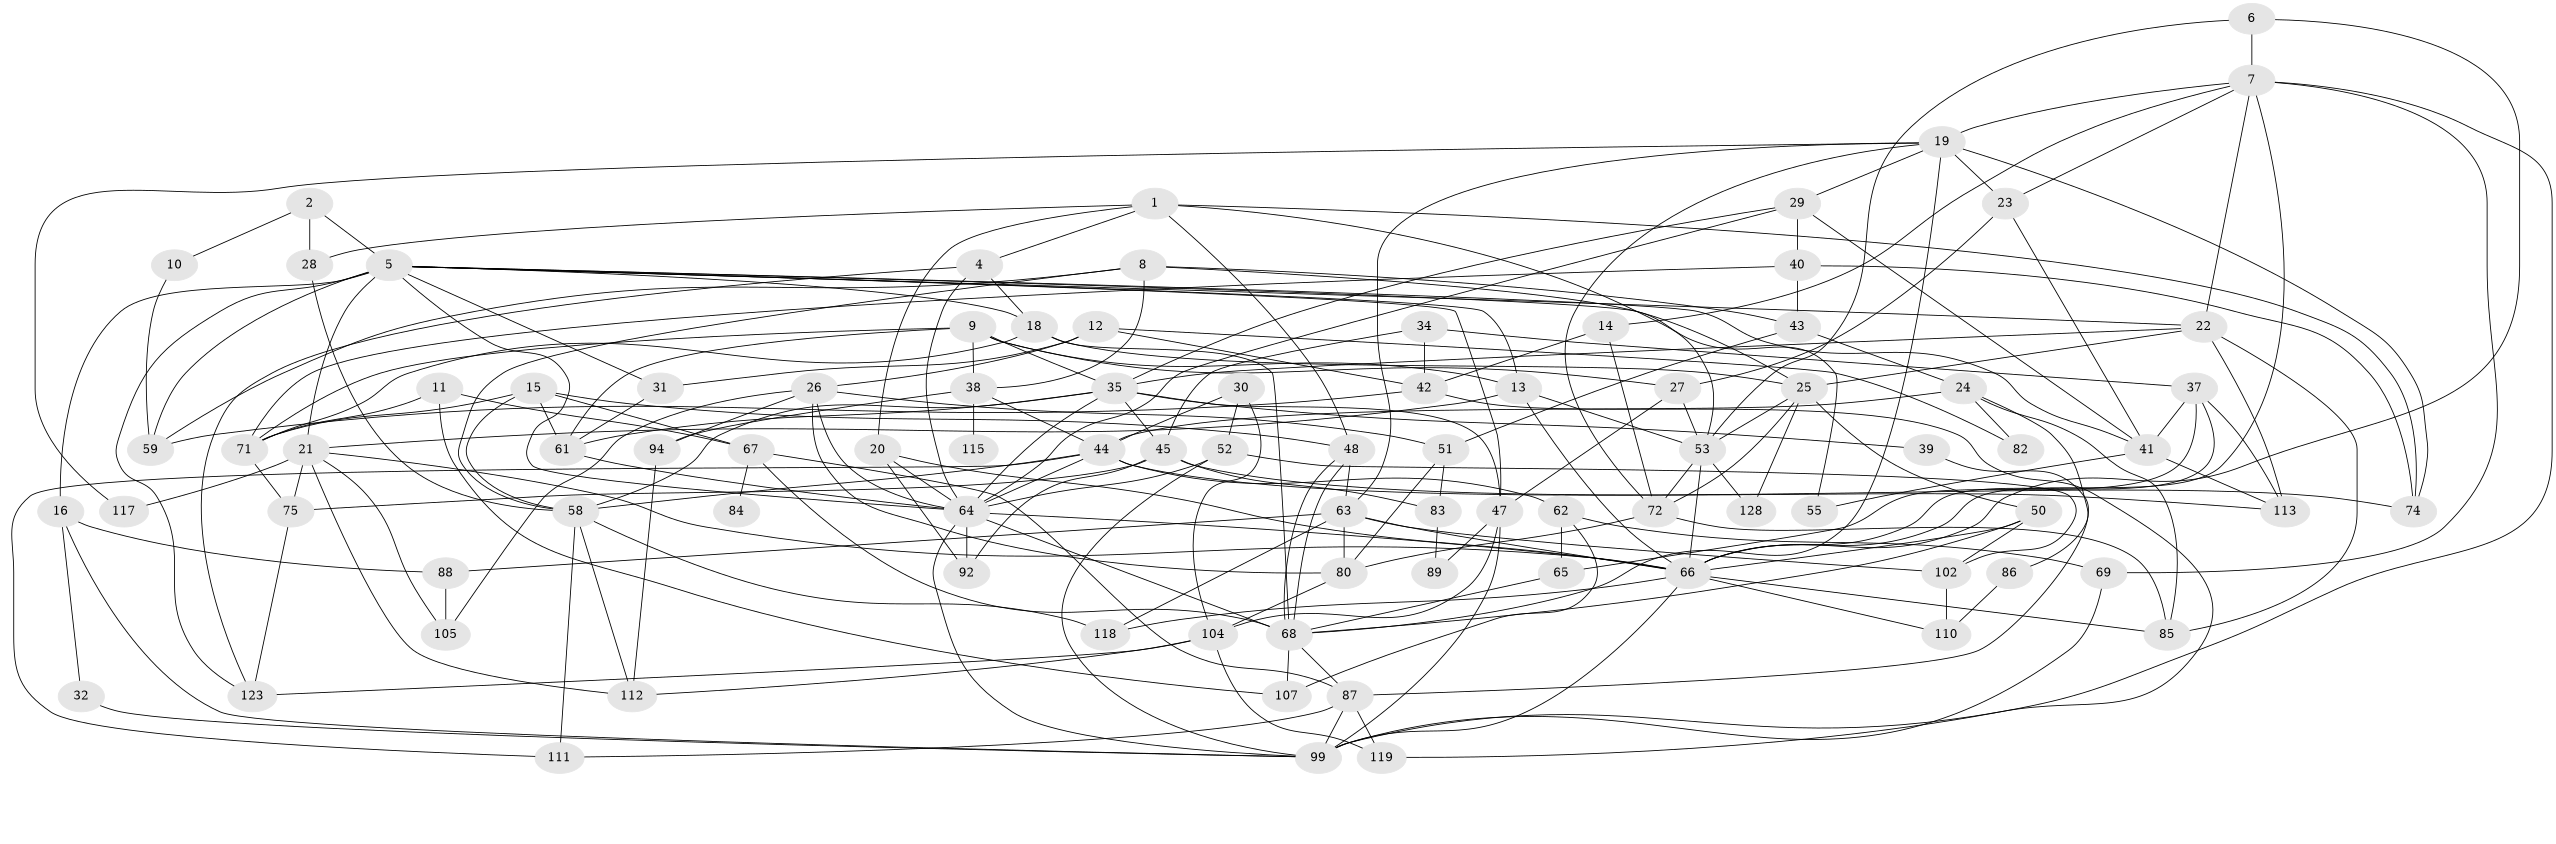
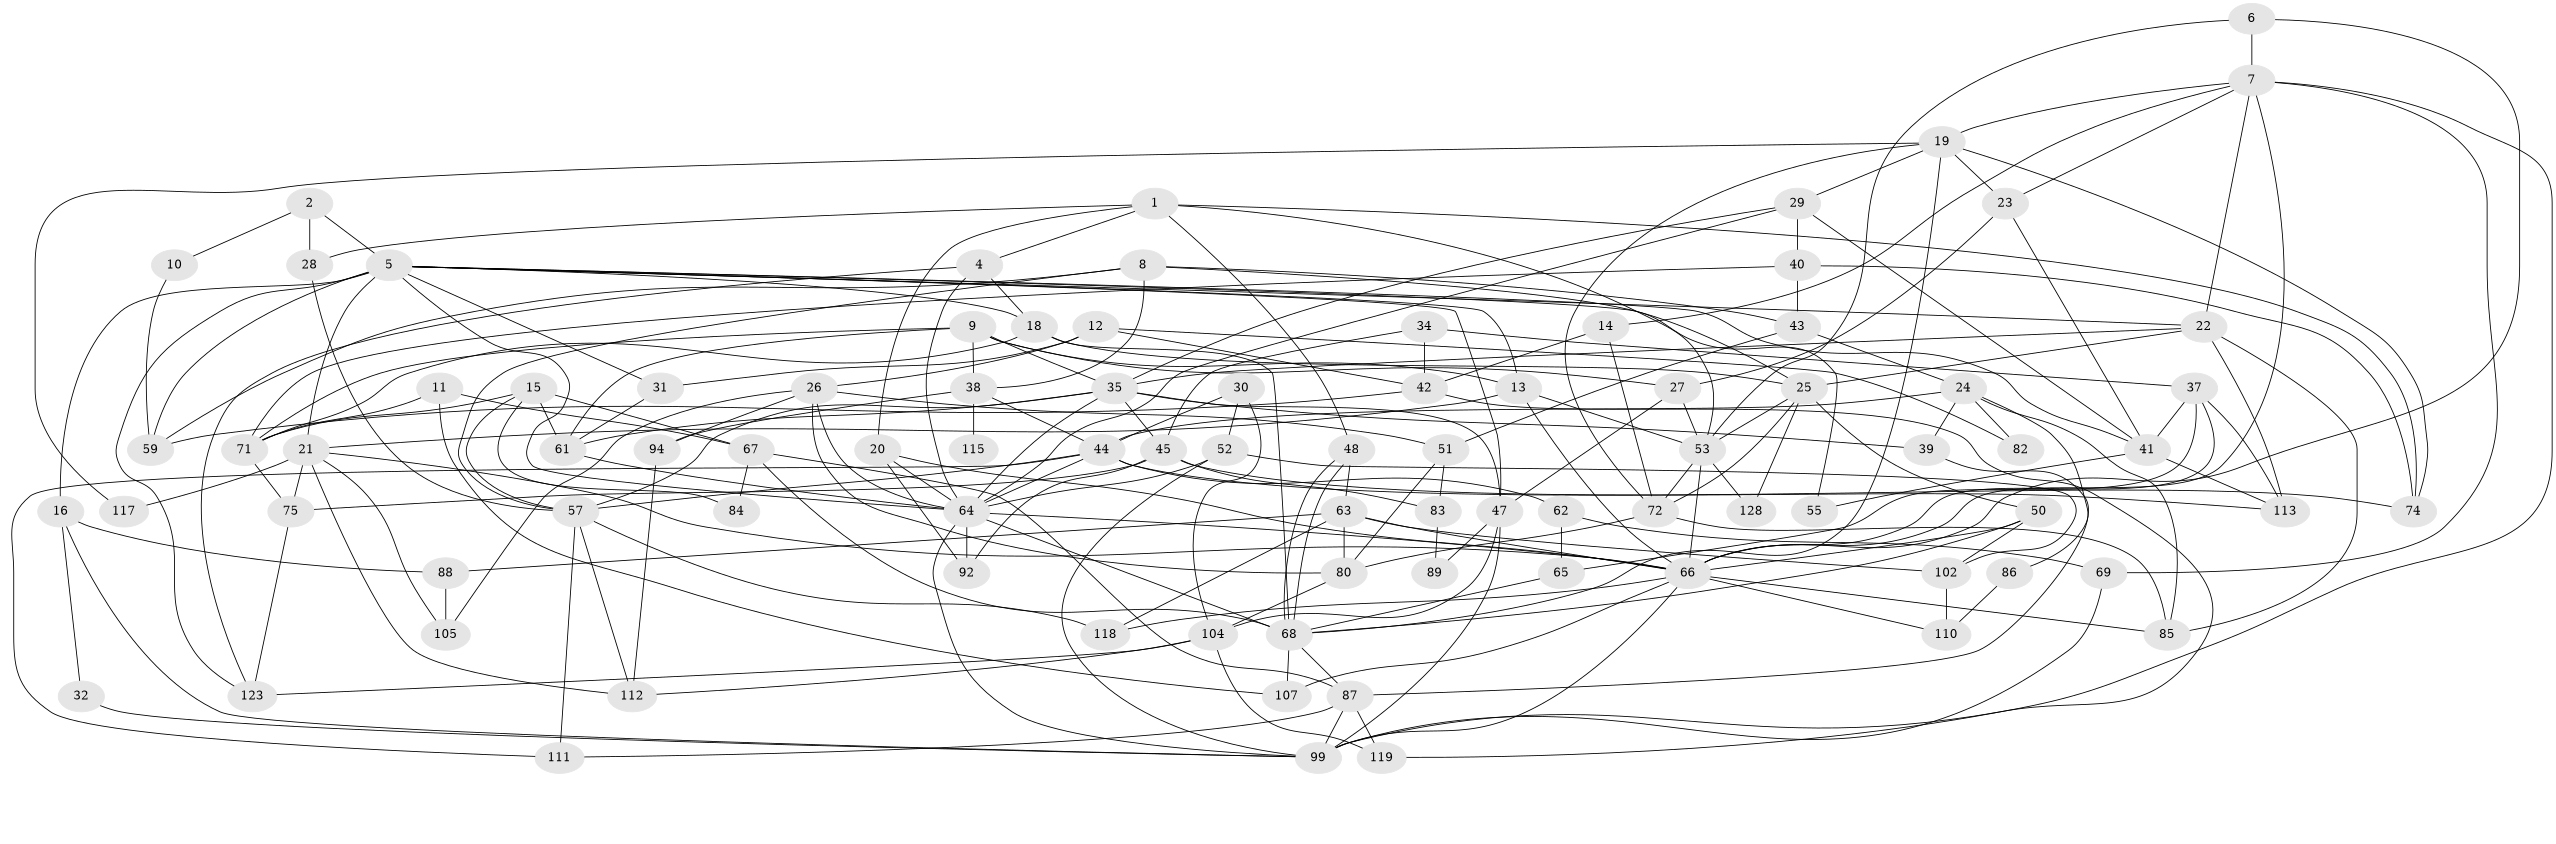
edge "19" -- "63": removed
edge "15" -- "48": now "15" -- "84"
edge "24" -- "39": added
node "58": label "58" -> "57"
edge "62" -- "107": now "66" -- "107"
